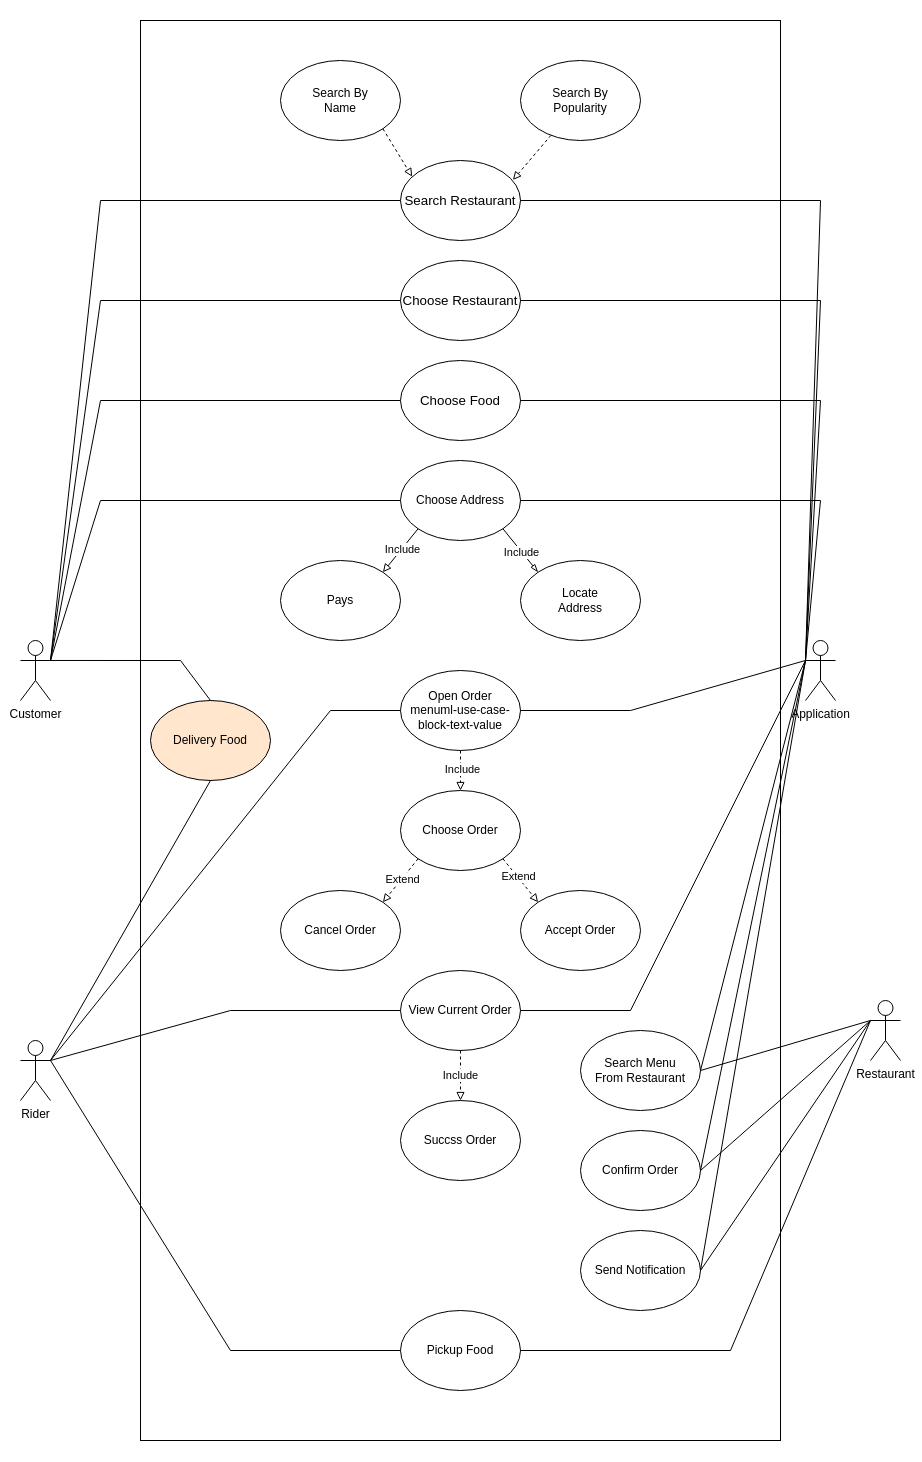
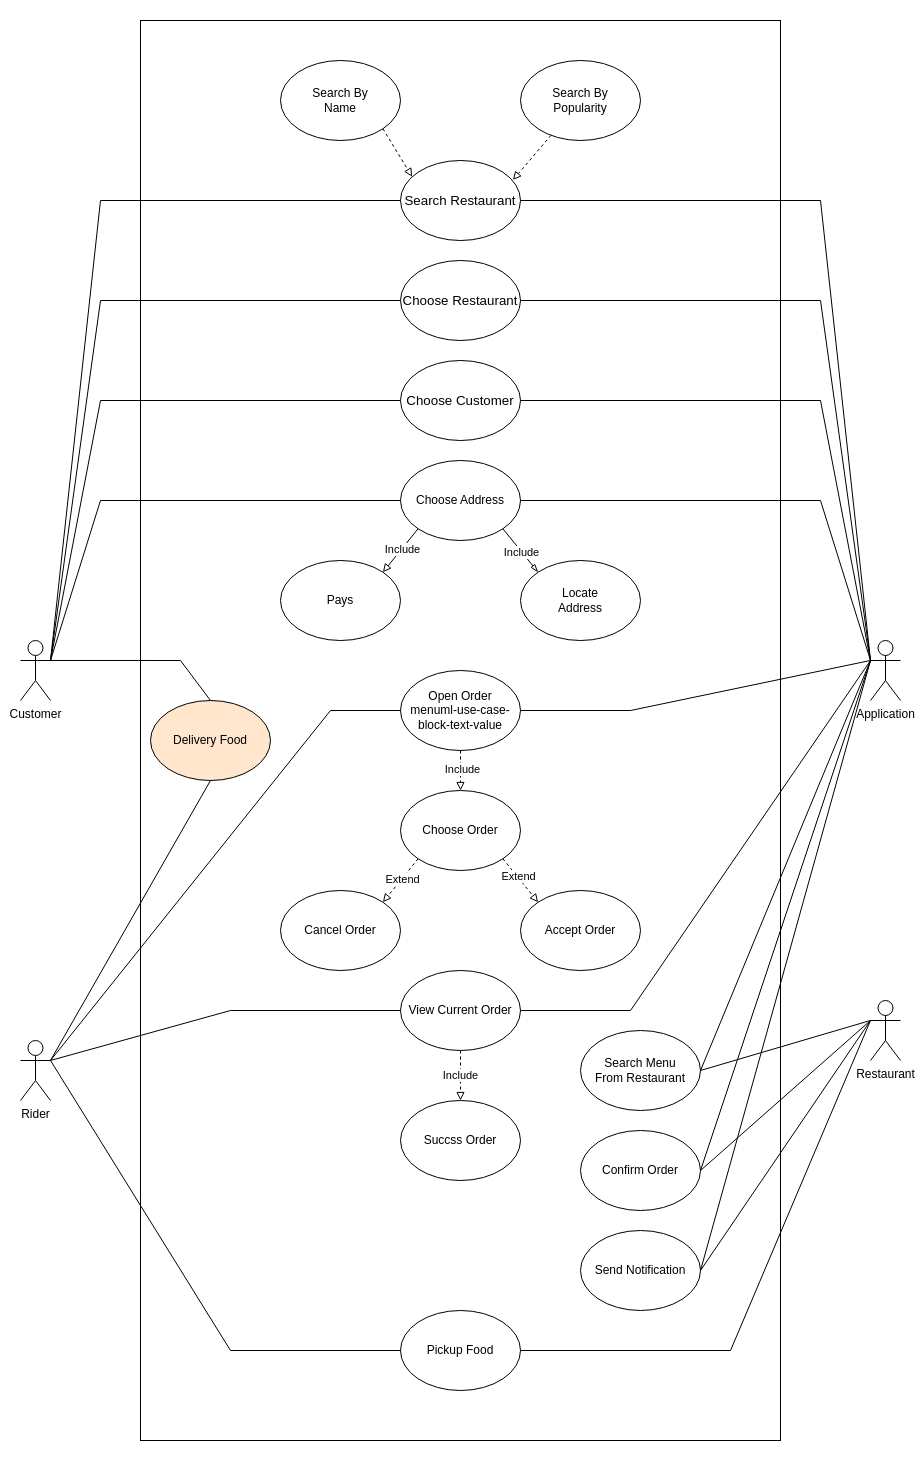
node "Choose Food": label "Choose Food" -> "Choose Customer"
node "Application": moved (821, 671) -> (886, 671)
